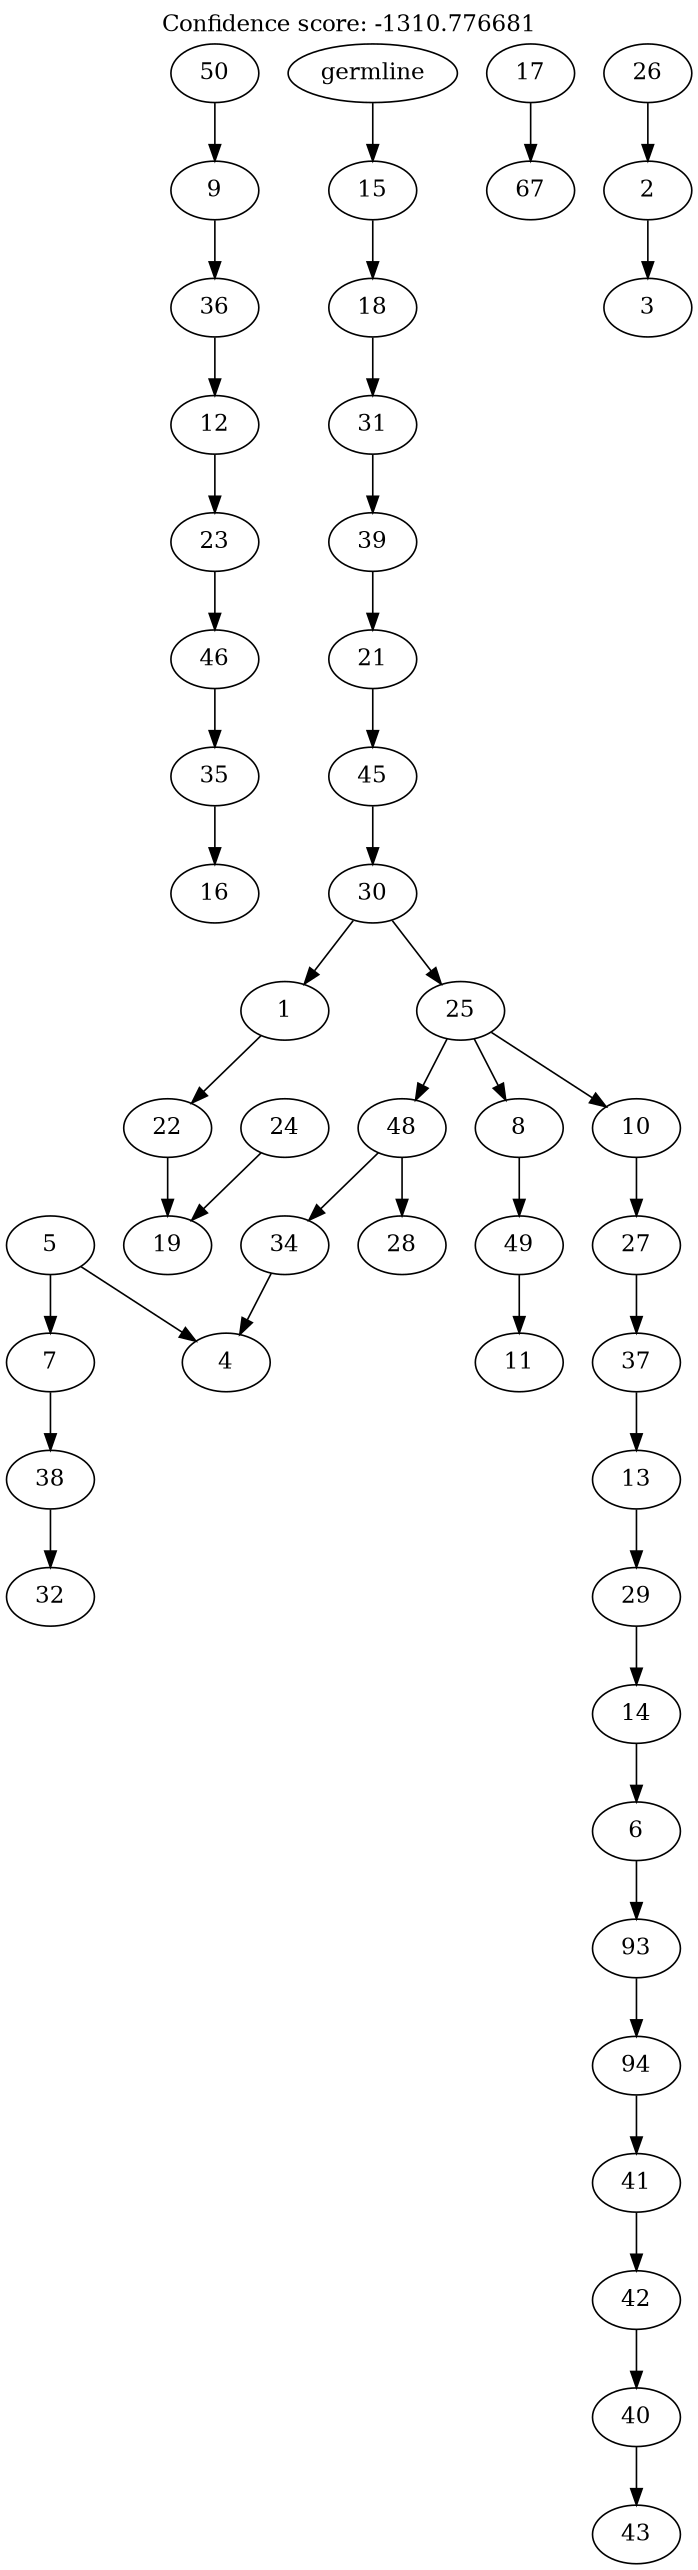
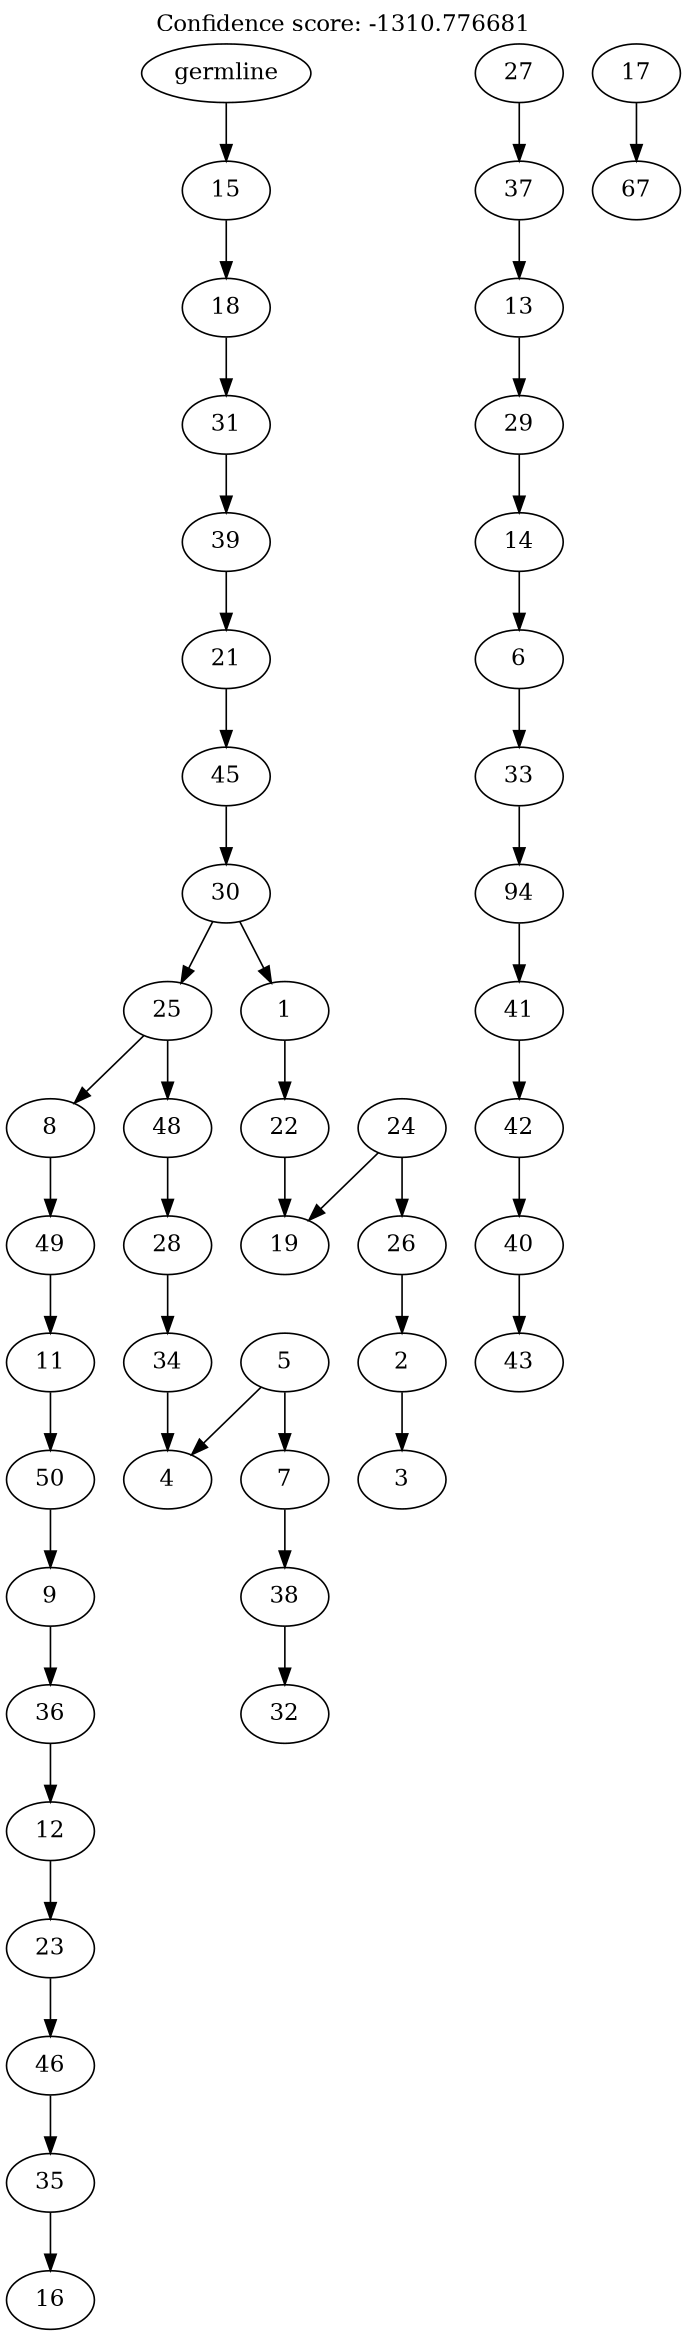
node "10": removed
edge "24" -> "26": added
edge "48" -> "34": now "28" -> "34"
edge "11" -> "50": added
node "93": label "93" -> "33"
